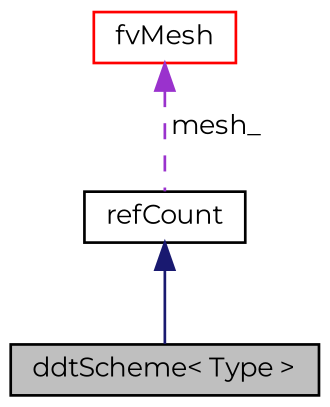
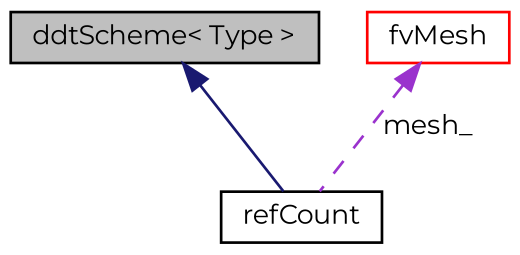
edge "ddtScheme< Type >" -> "refCount": reversed
